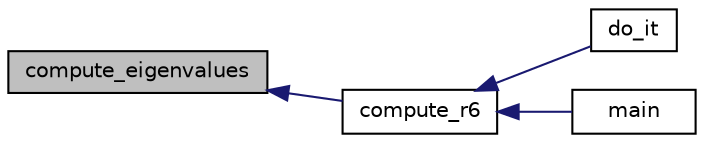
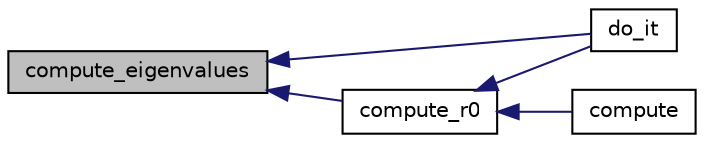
edge "do_it" -> "compute_eigenvalues": added
node "compute_r6": label "compute_r6" -> "compute_r0"
node "main": label "main" -> "compute"
